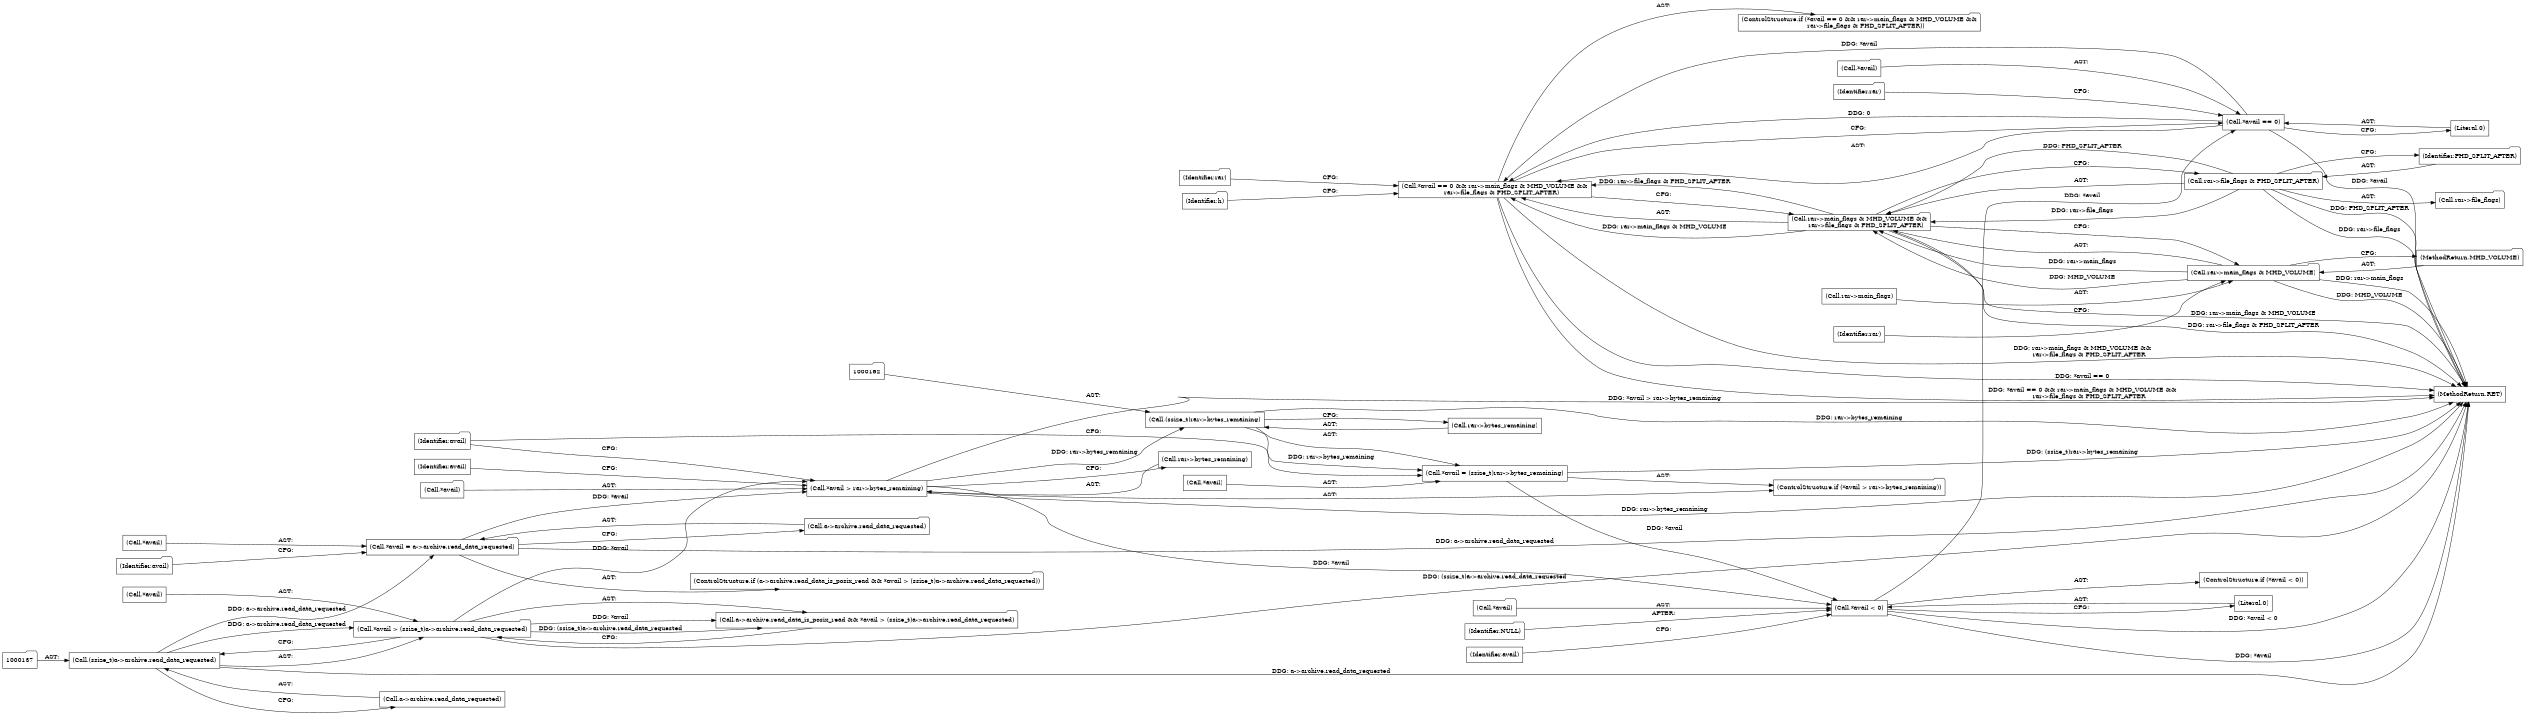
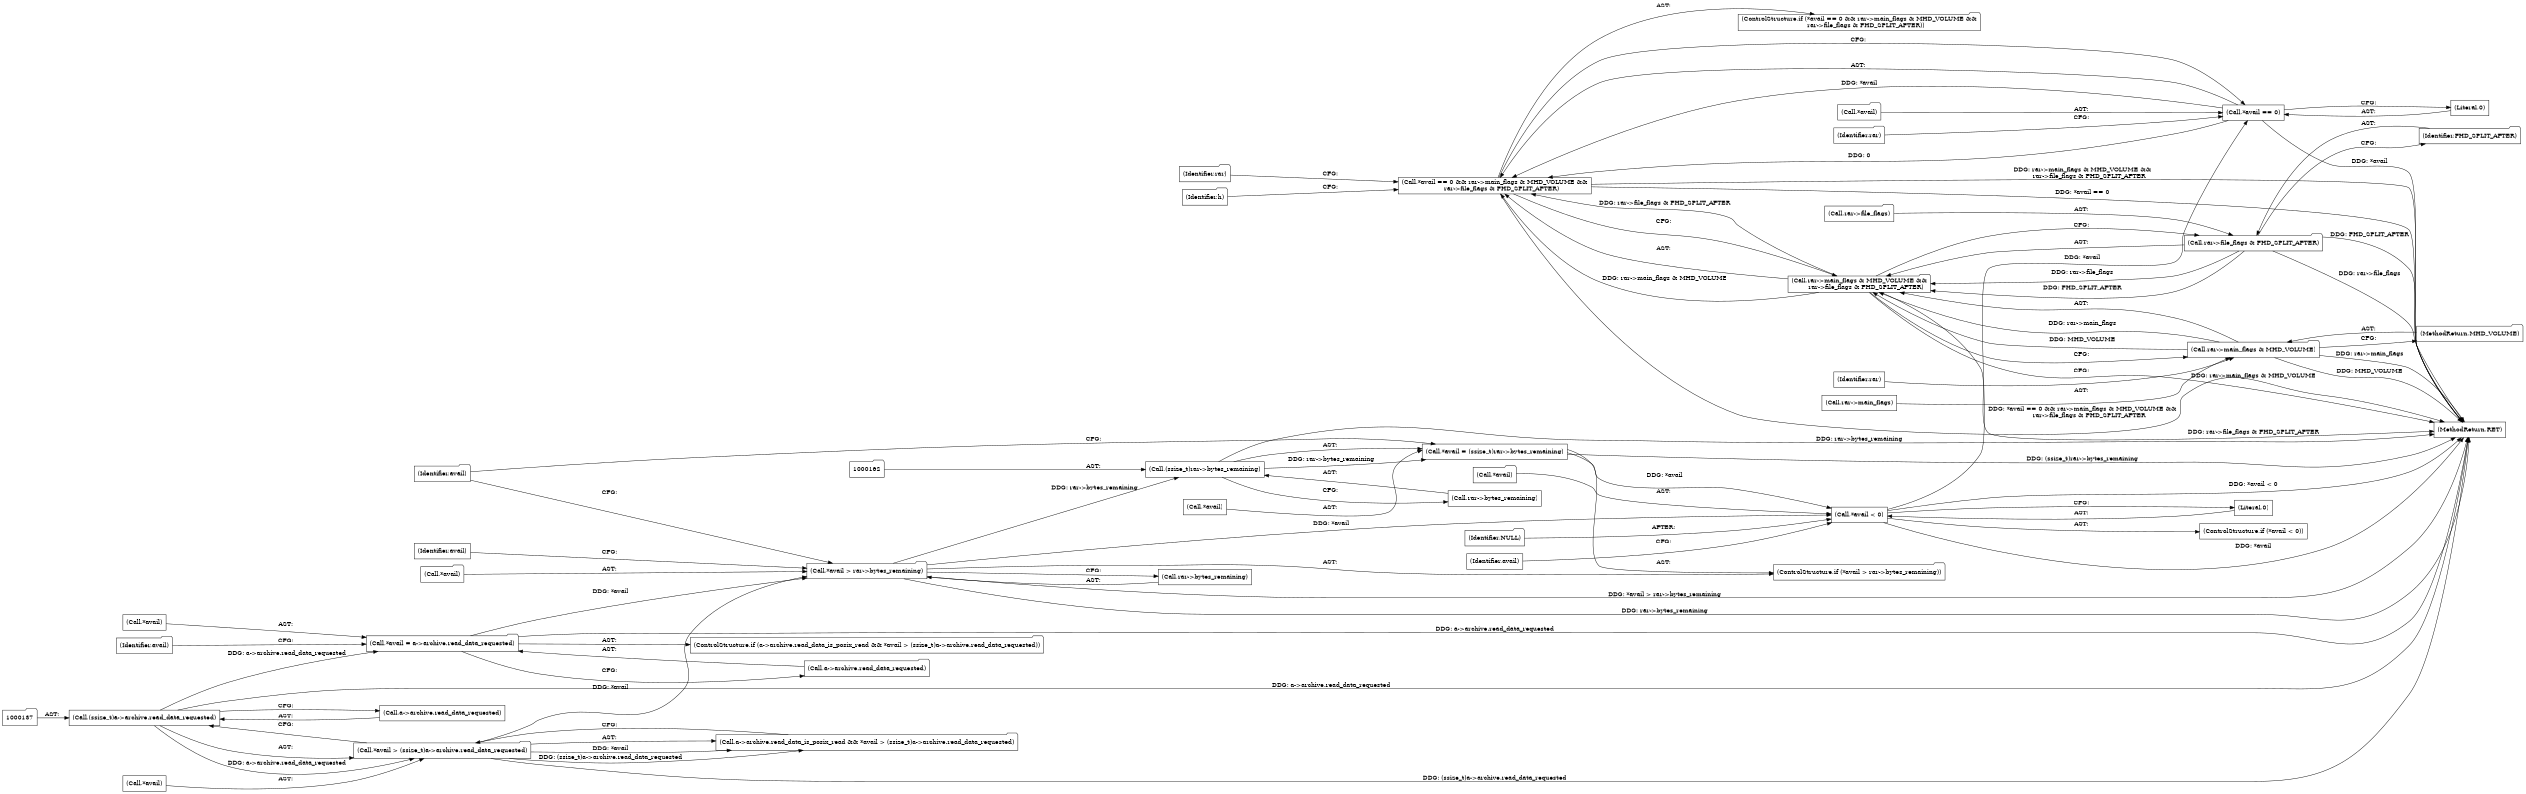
edge "(Call,rar->file_flags & FHD_SPLIT_AFTER)" -> "(Call,rar->file_flags)": reversed
node "(Call,*avail > rar->bytes_remaining)": shape box -> folder
